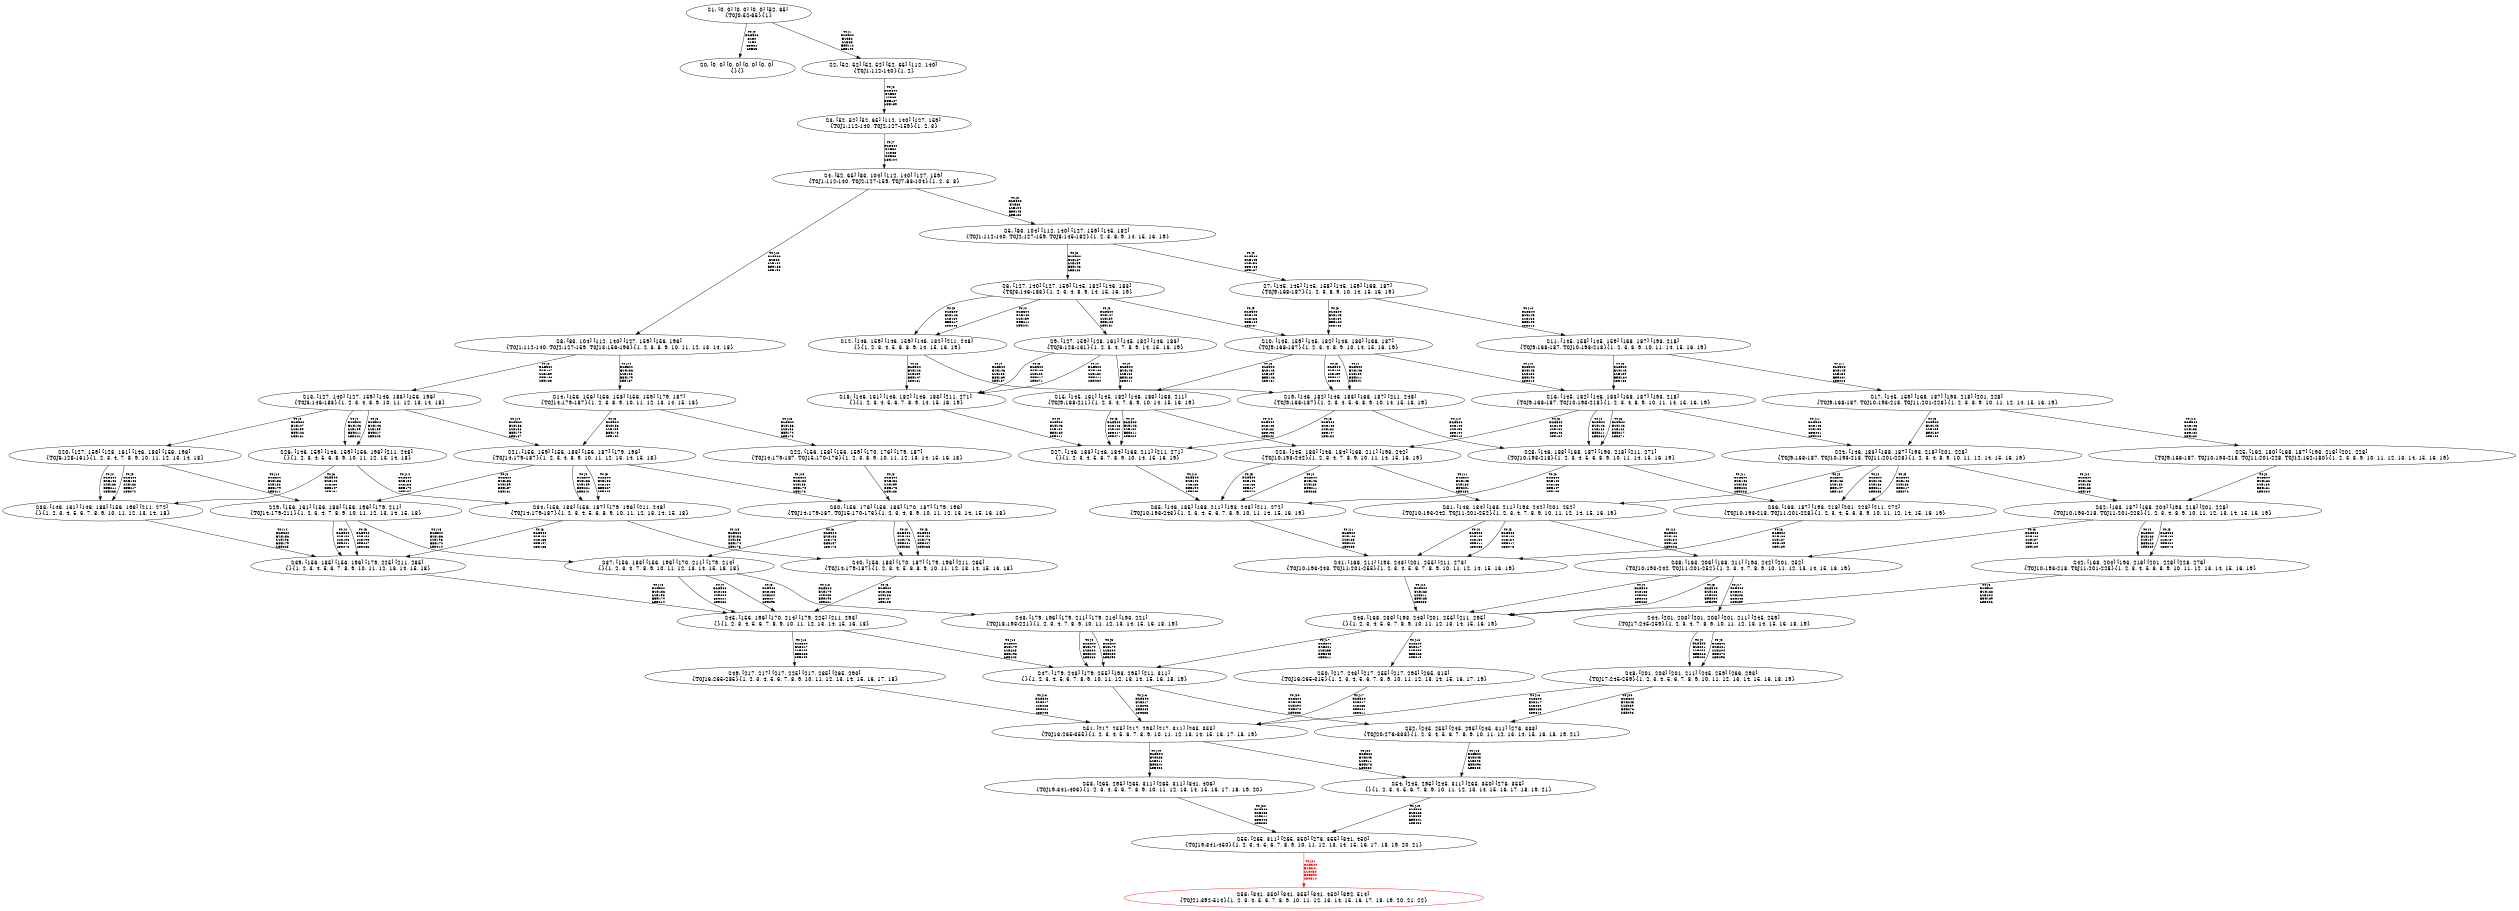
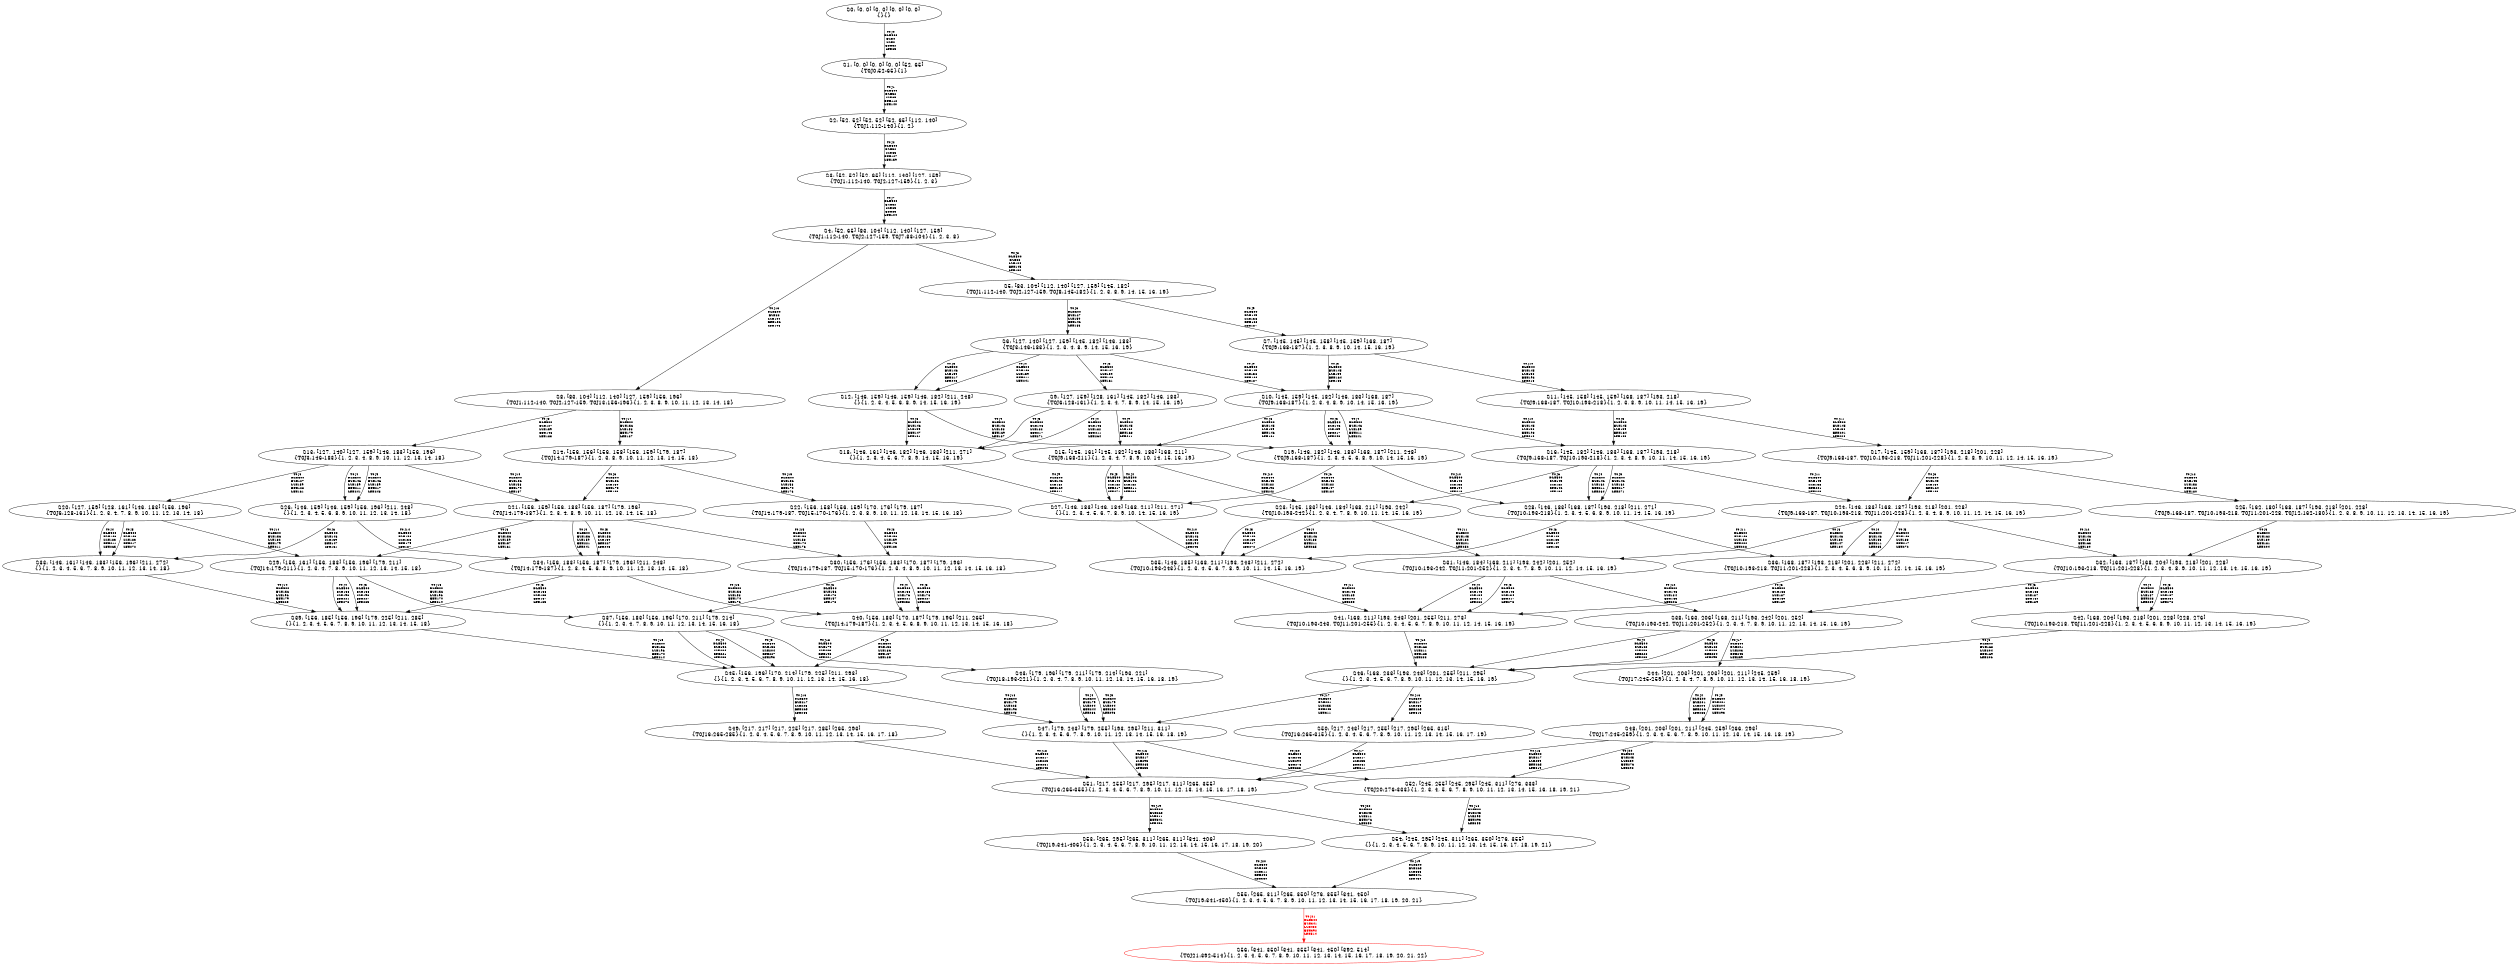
edge "S1: [0, 0] [0, 0] [0, 0] [52, 65] {T0J0:52-65}{1}" -> "S0: [0, 0] [0, 0] [0, 0] [0, 0] {}{}": reversed
